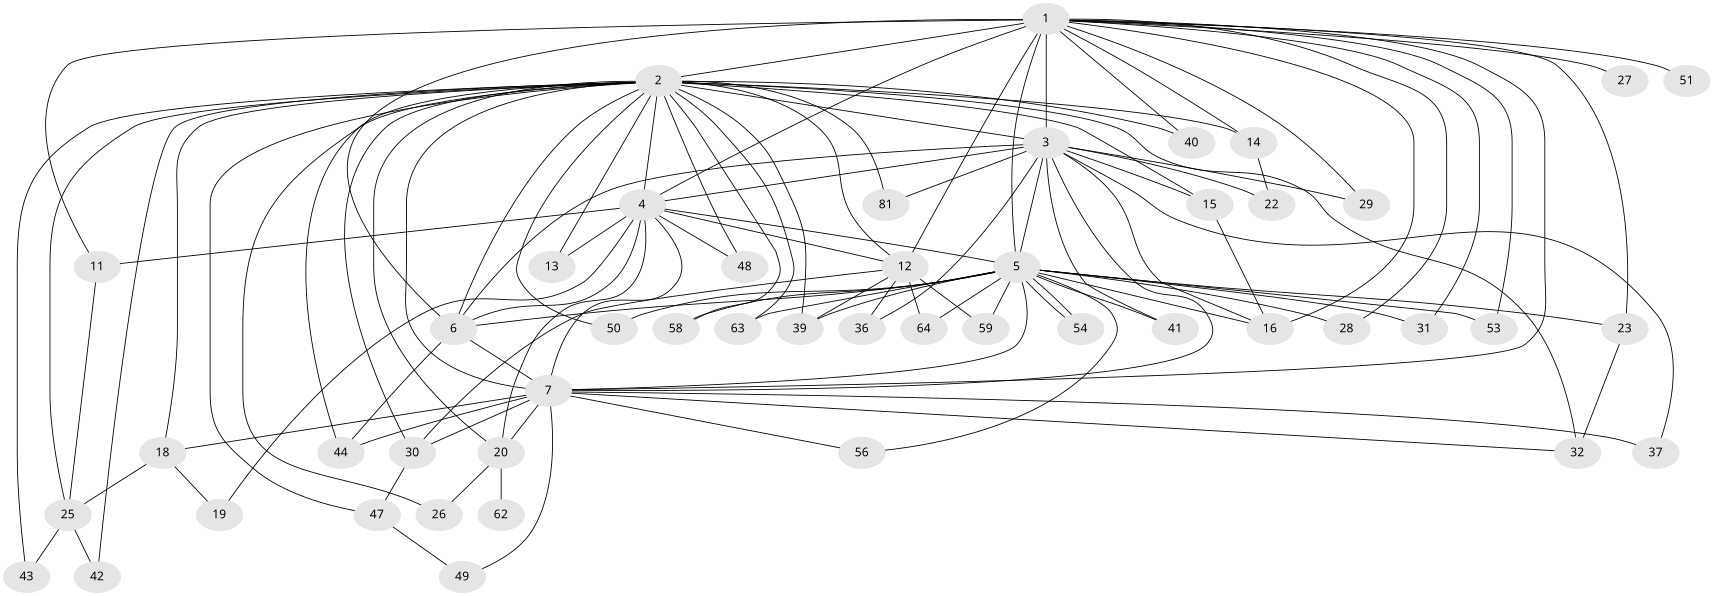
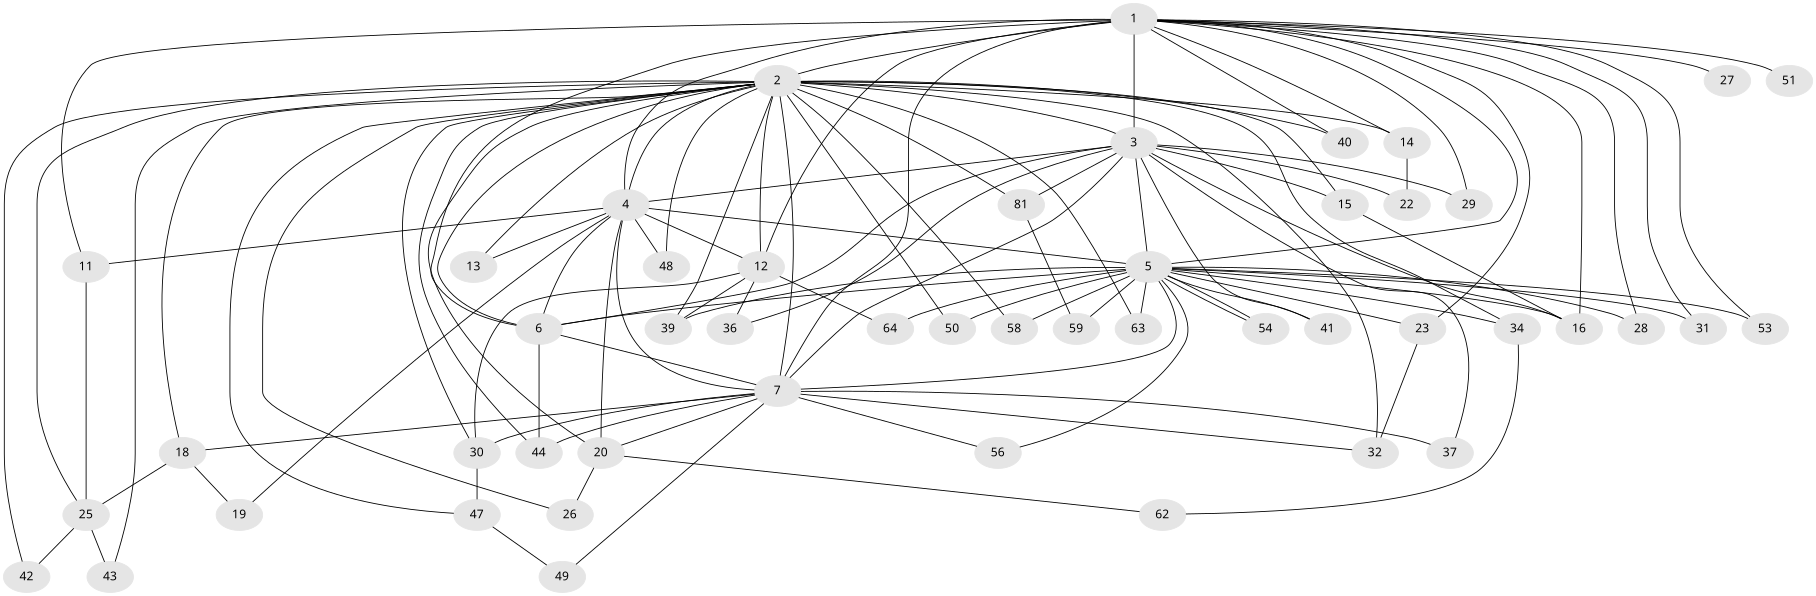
edge "12" -- "59": now "81" -- "59"
node "34": added
